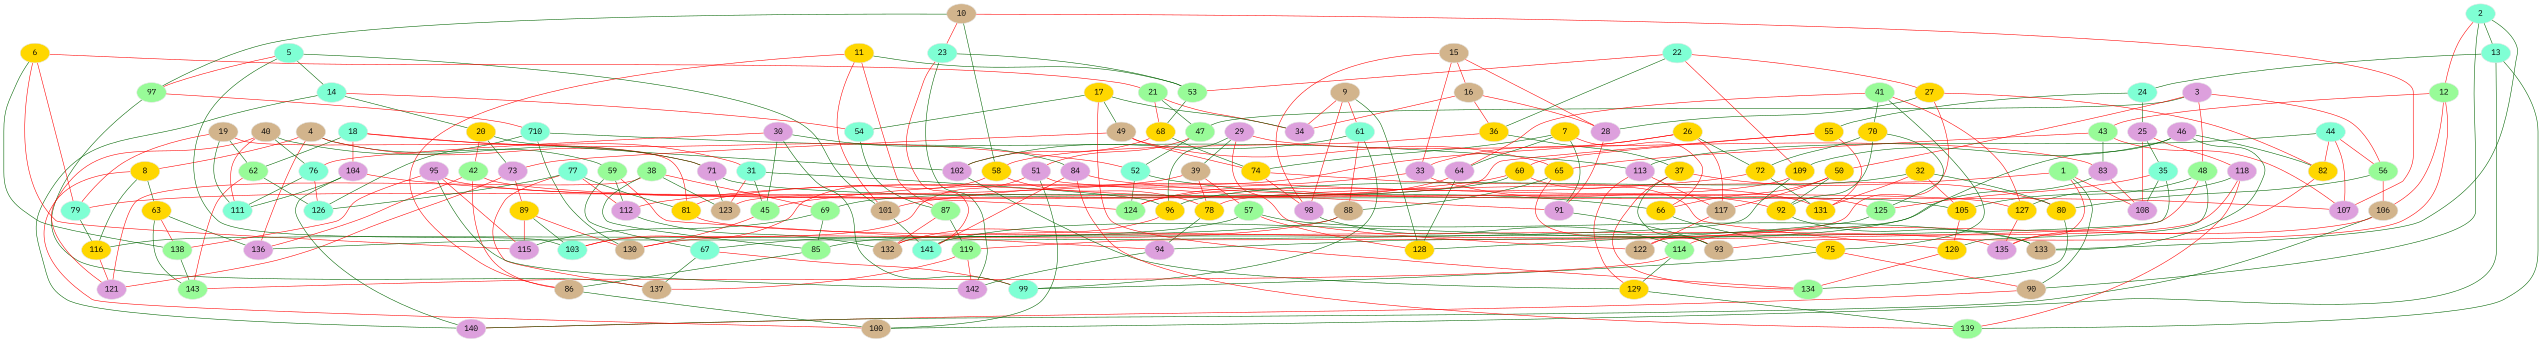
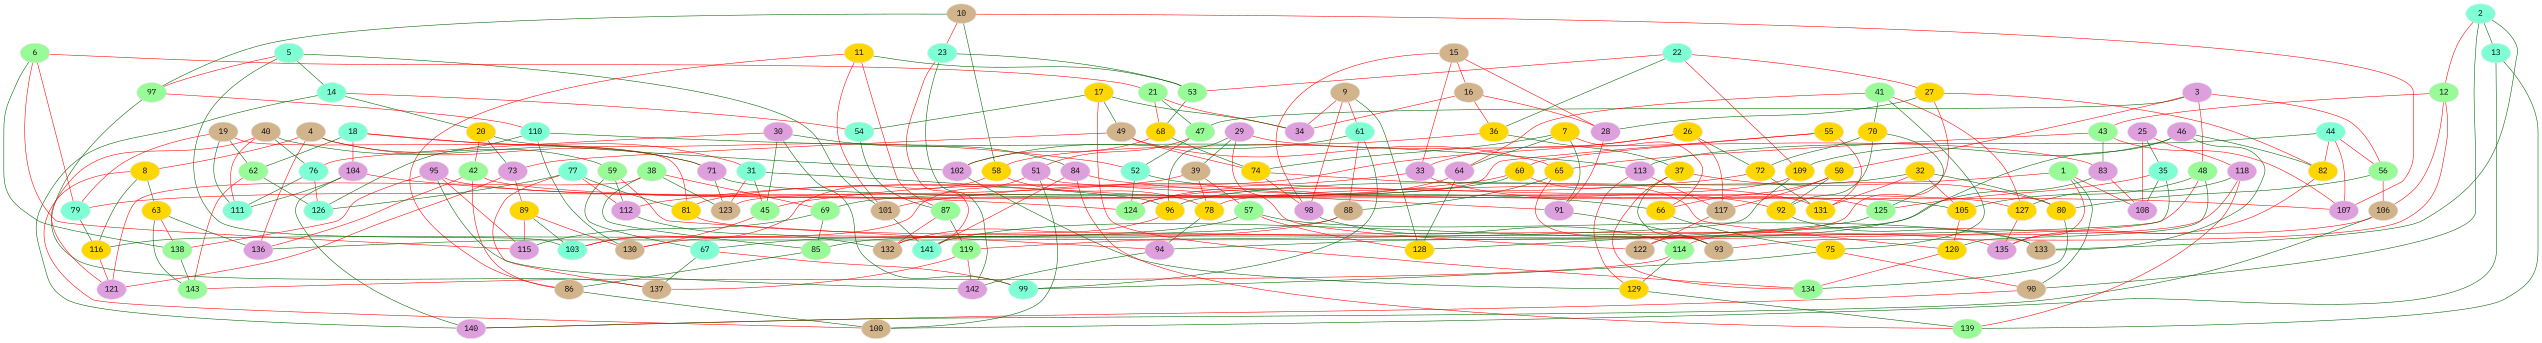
node "6": fillcolor gold -> palegreen
node "24": removed
node "710": label "710" -> "110"
